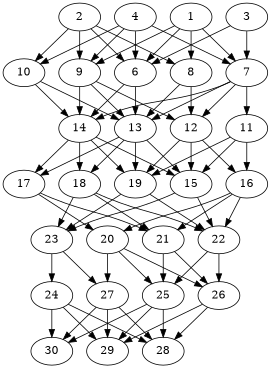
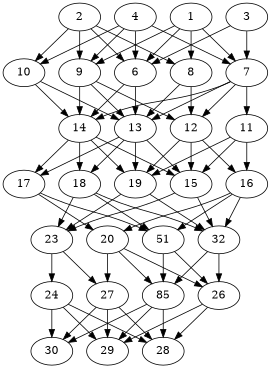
node "21": label "21" -> "51"
node "22": label "22" -> "32"
node "25": label "25" -> "85"
